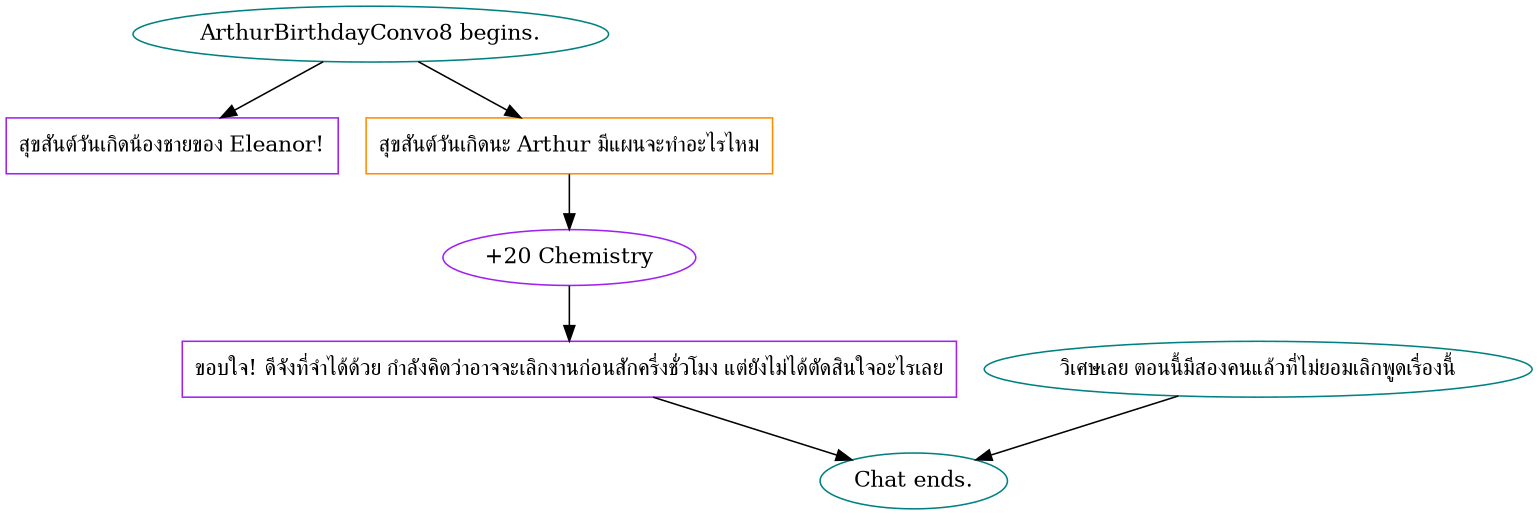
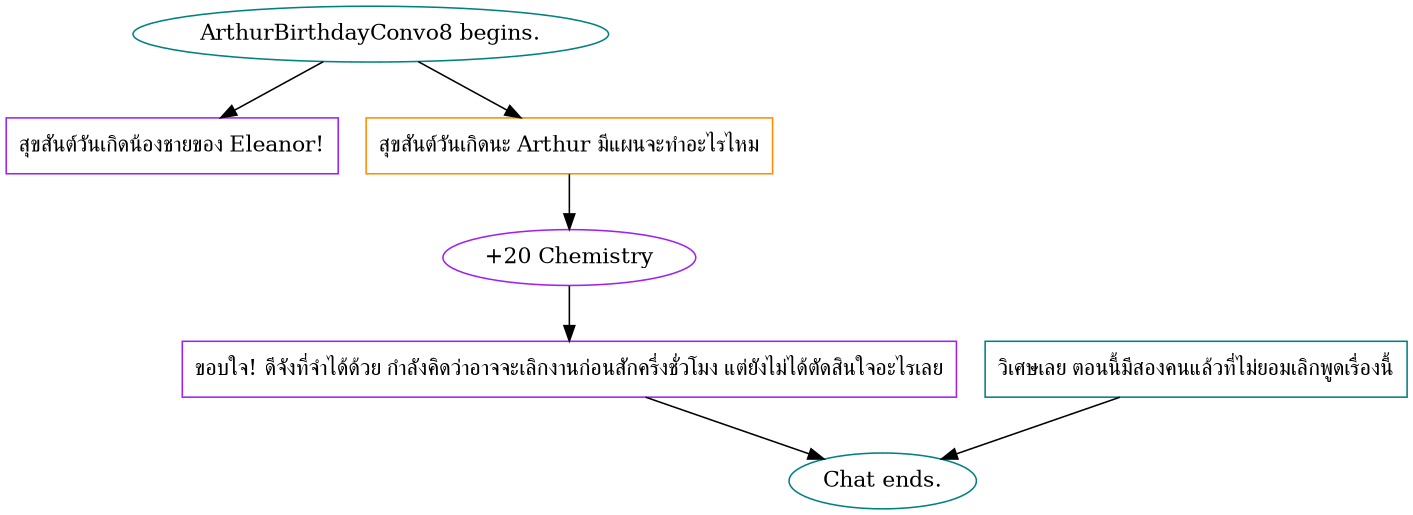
node "วิเศษเลย ตอนนี้มีสองคนแล้วที่ไม่ยอมเลิกพูดเรื่องนี้": shape ellipse -> box
